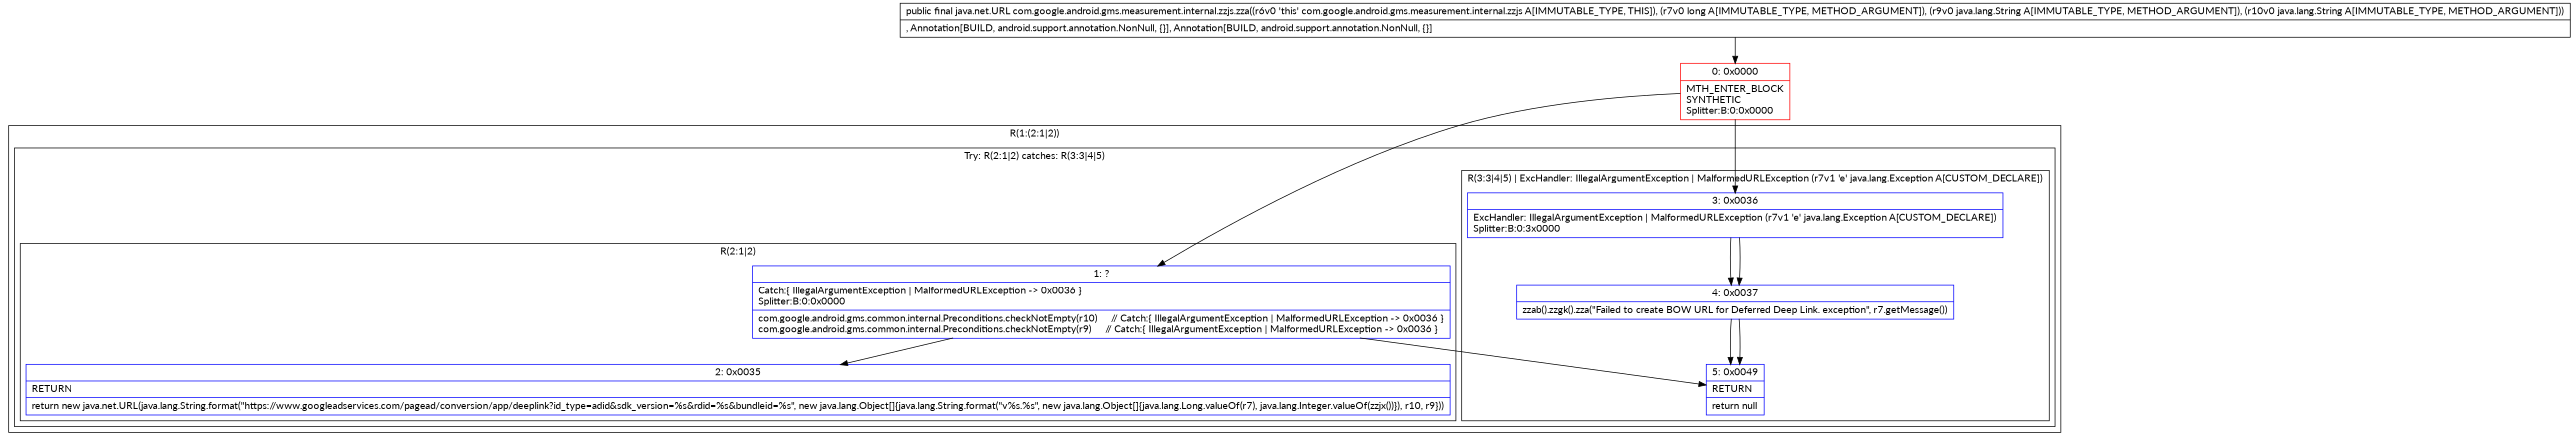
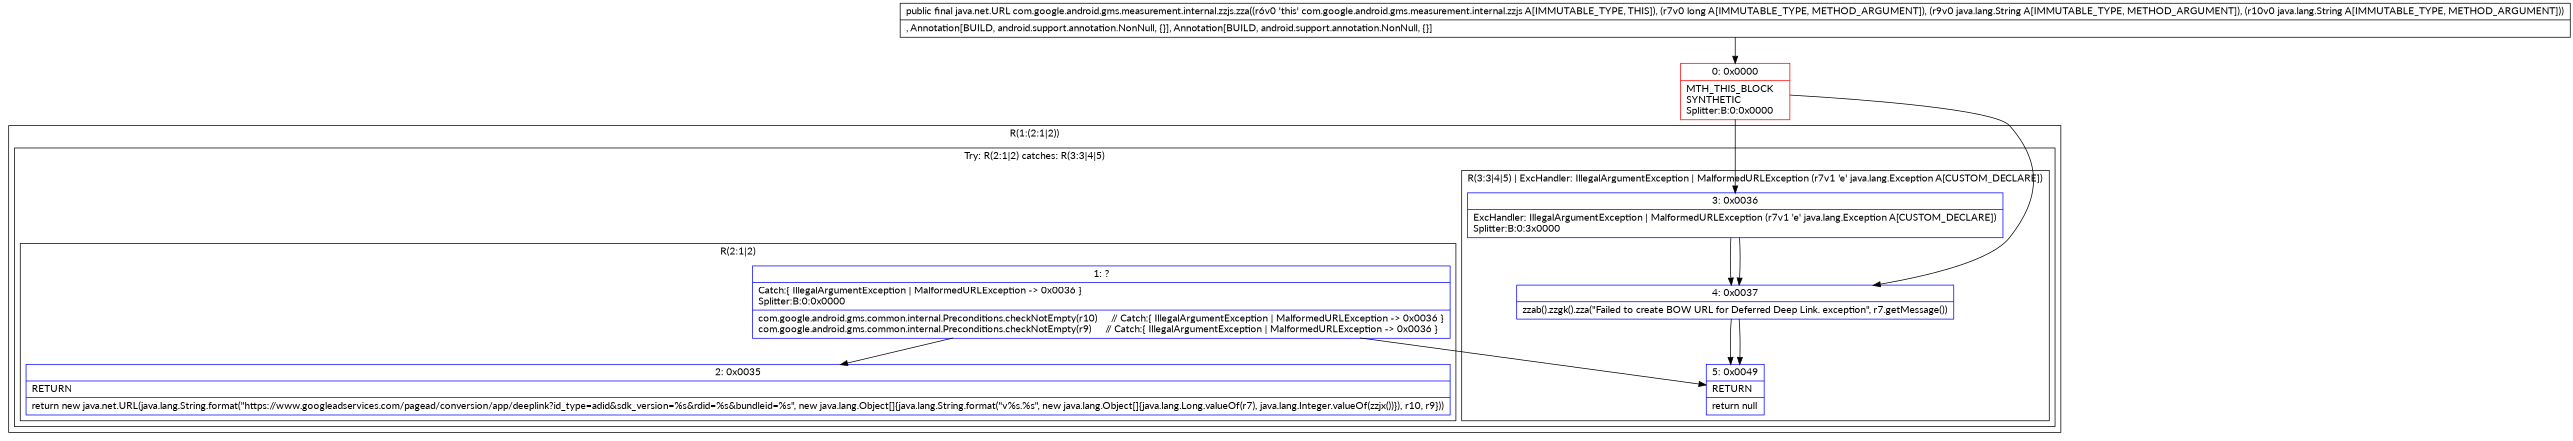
node "0: 0x0000": text "MTH_ENTER_BLOCK" -> "MTH_THIS_BLOCK"
edge "0: 0x0000" -> "1: ?": now "0: 0x0000" -> "4: 0x0037"
